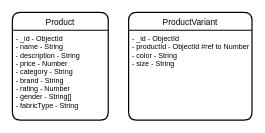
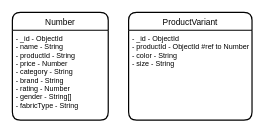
node "Product": label "Product" -> "Number"
node "- _id - ObjectId - name - String - description - String - price - Number - category - String - brand - String - rating - Number - gender - String[] - fabricType - String": label "- _id - ObjectId - name - String - description - String - price - Number - category - String - brand - String - rating - Number - gender - String[] - fabricType - String" -> "- _id - ObjectId - name - String - productId - String - price - Number - category - String - brand - String - rating - Number - gender - String[] - fabricType - String"
